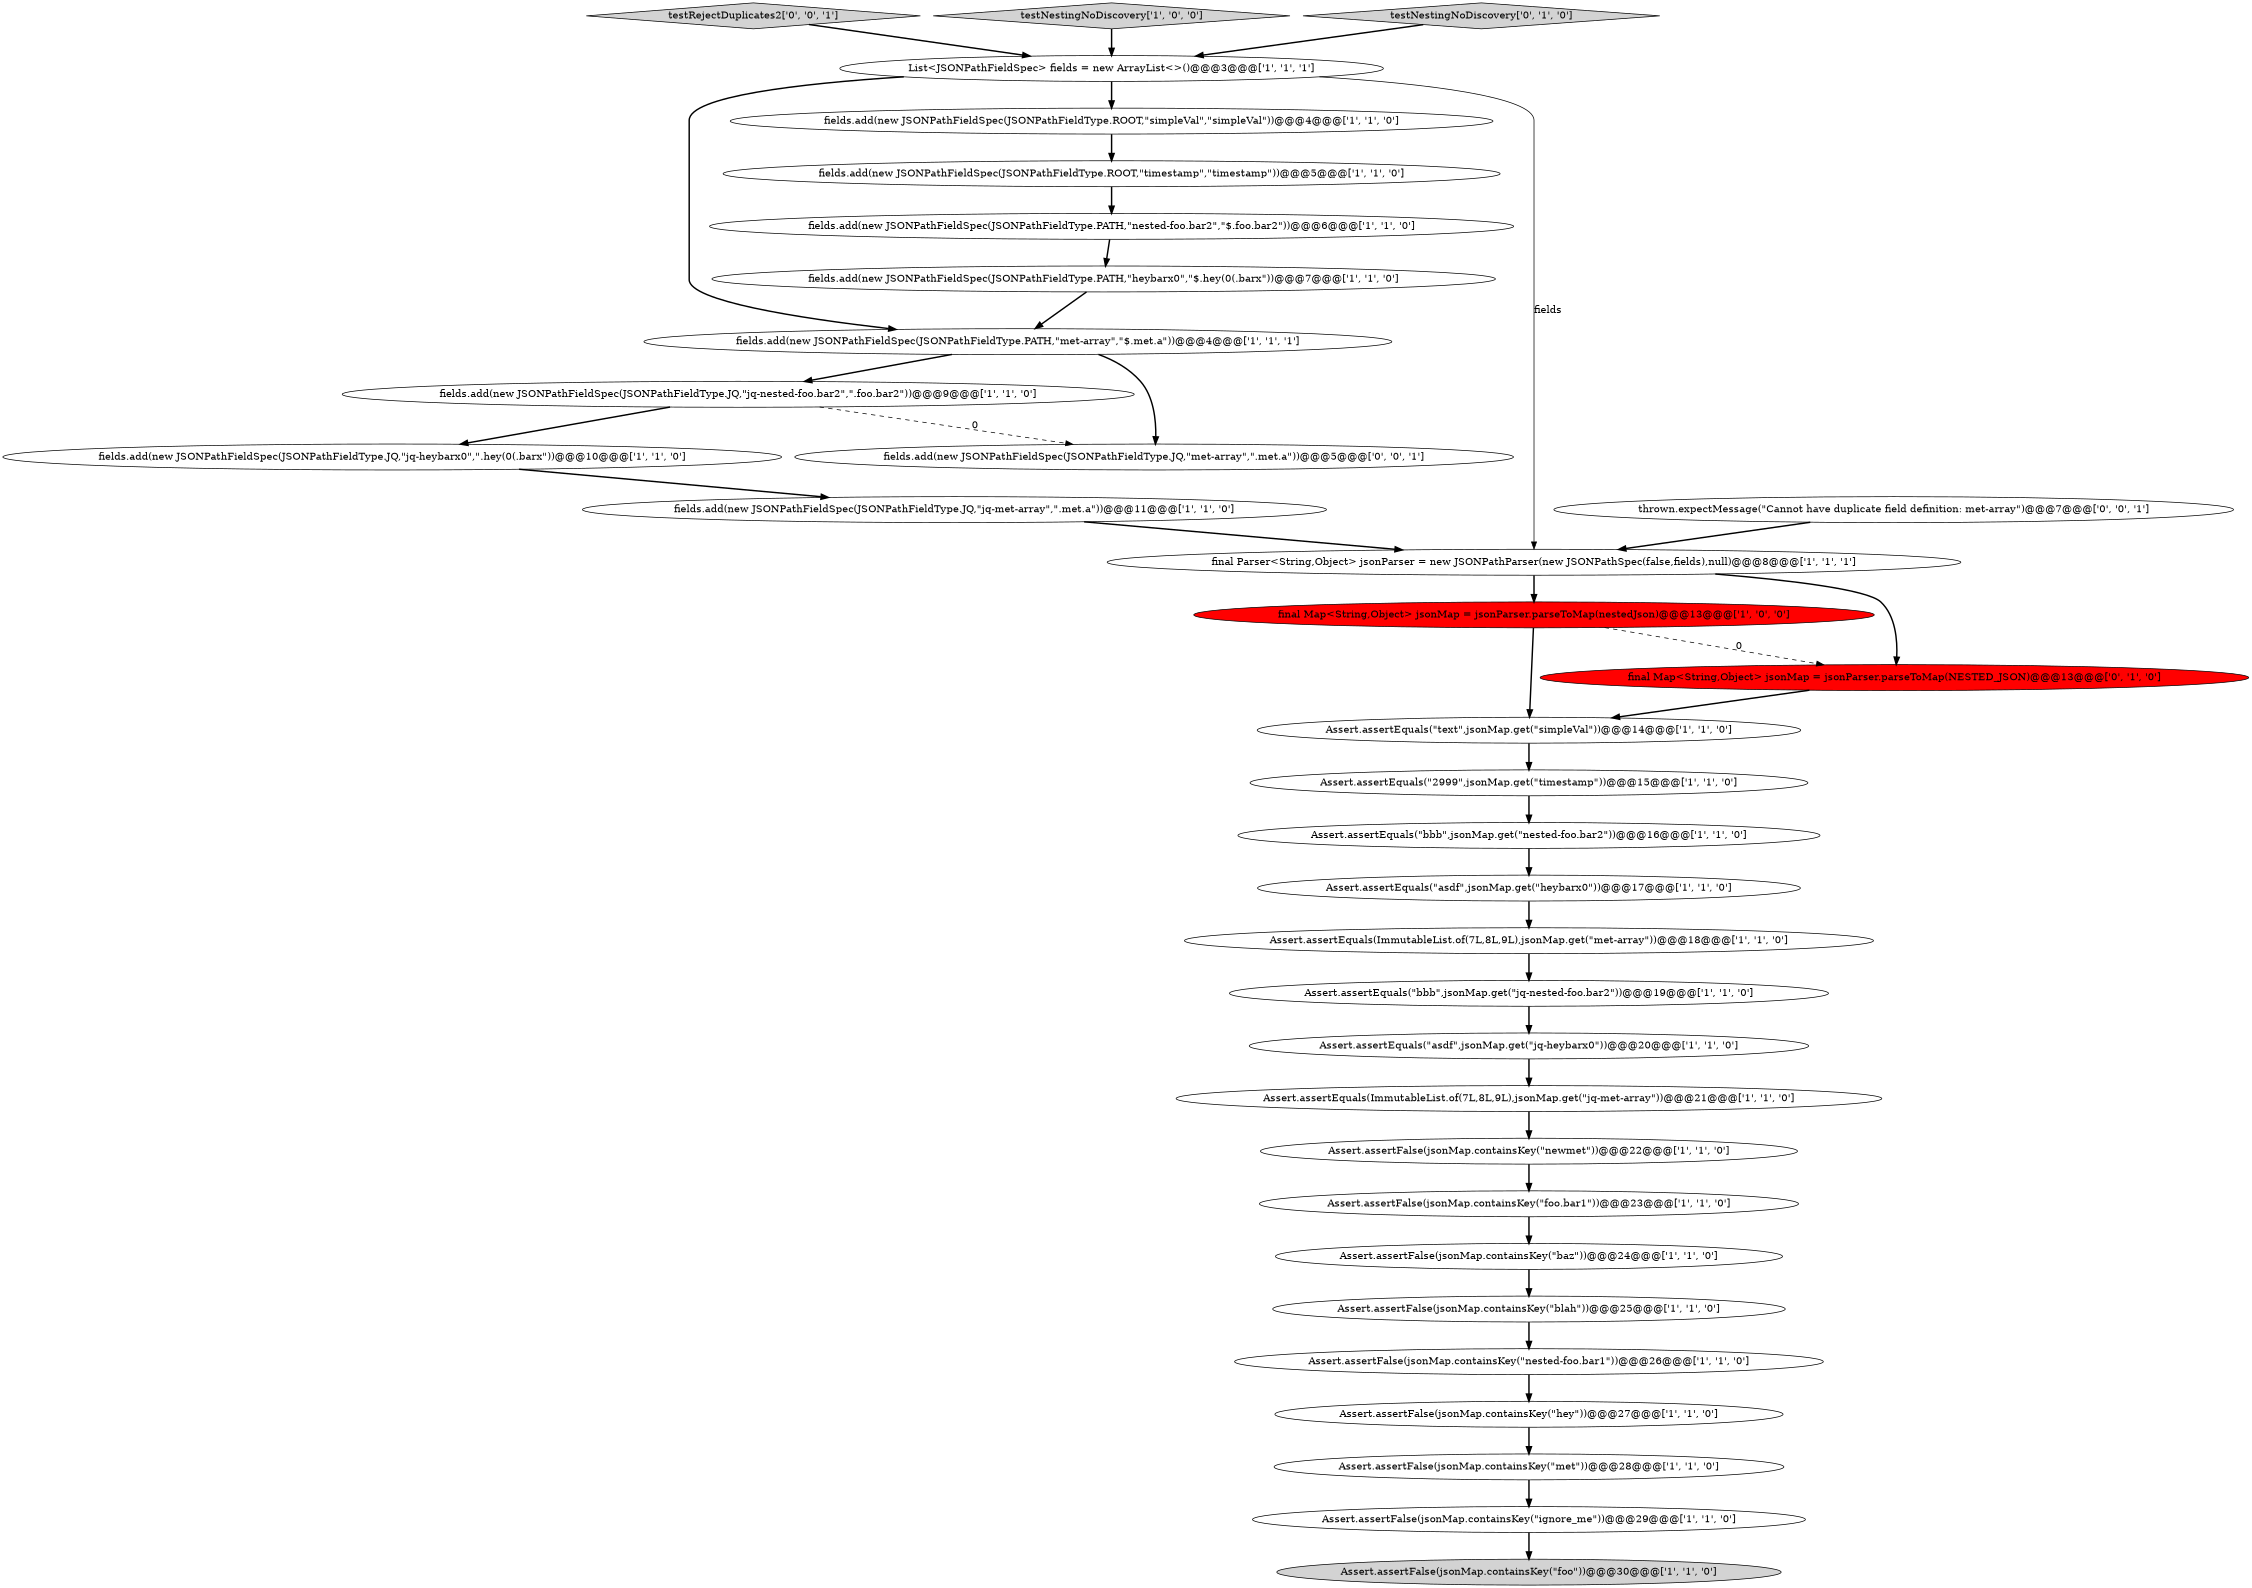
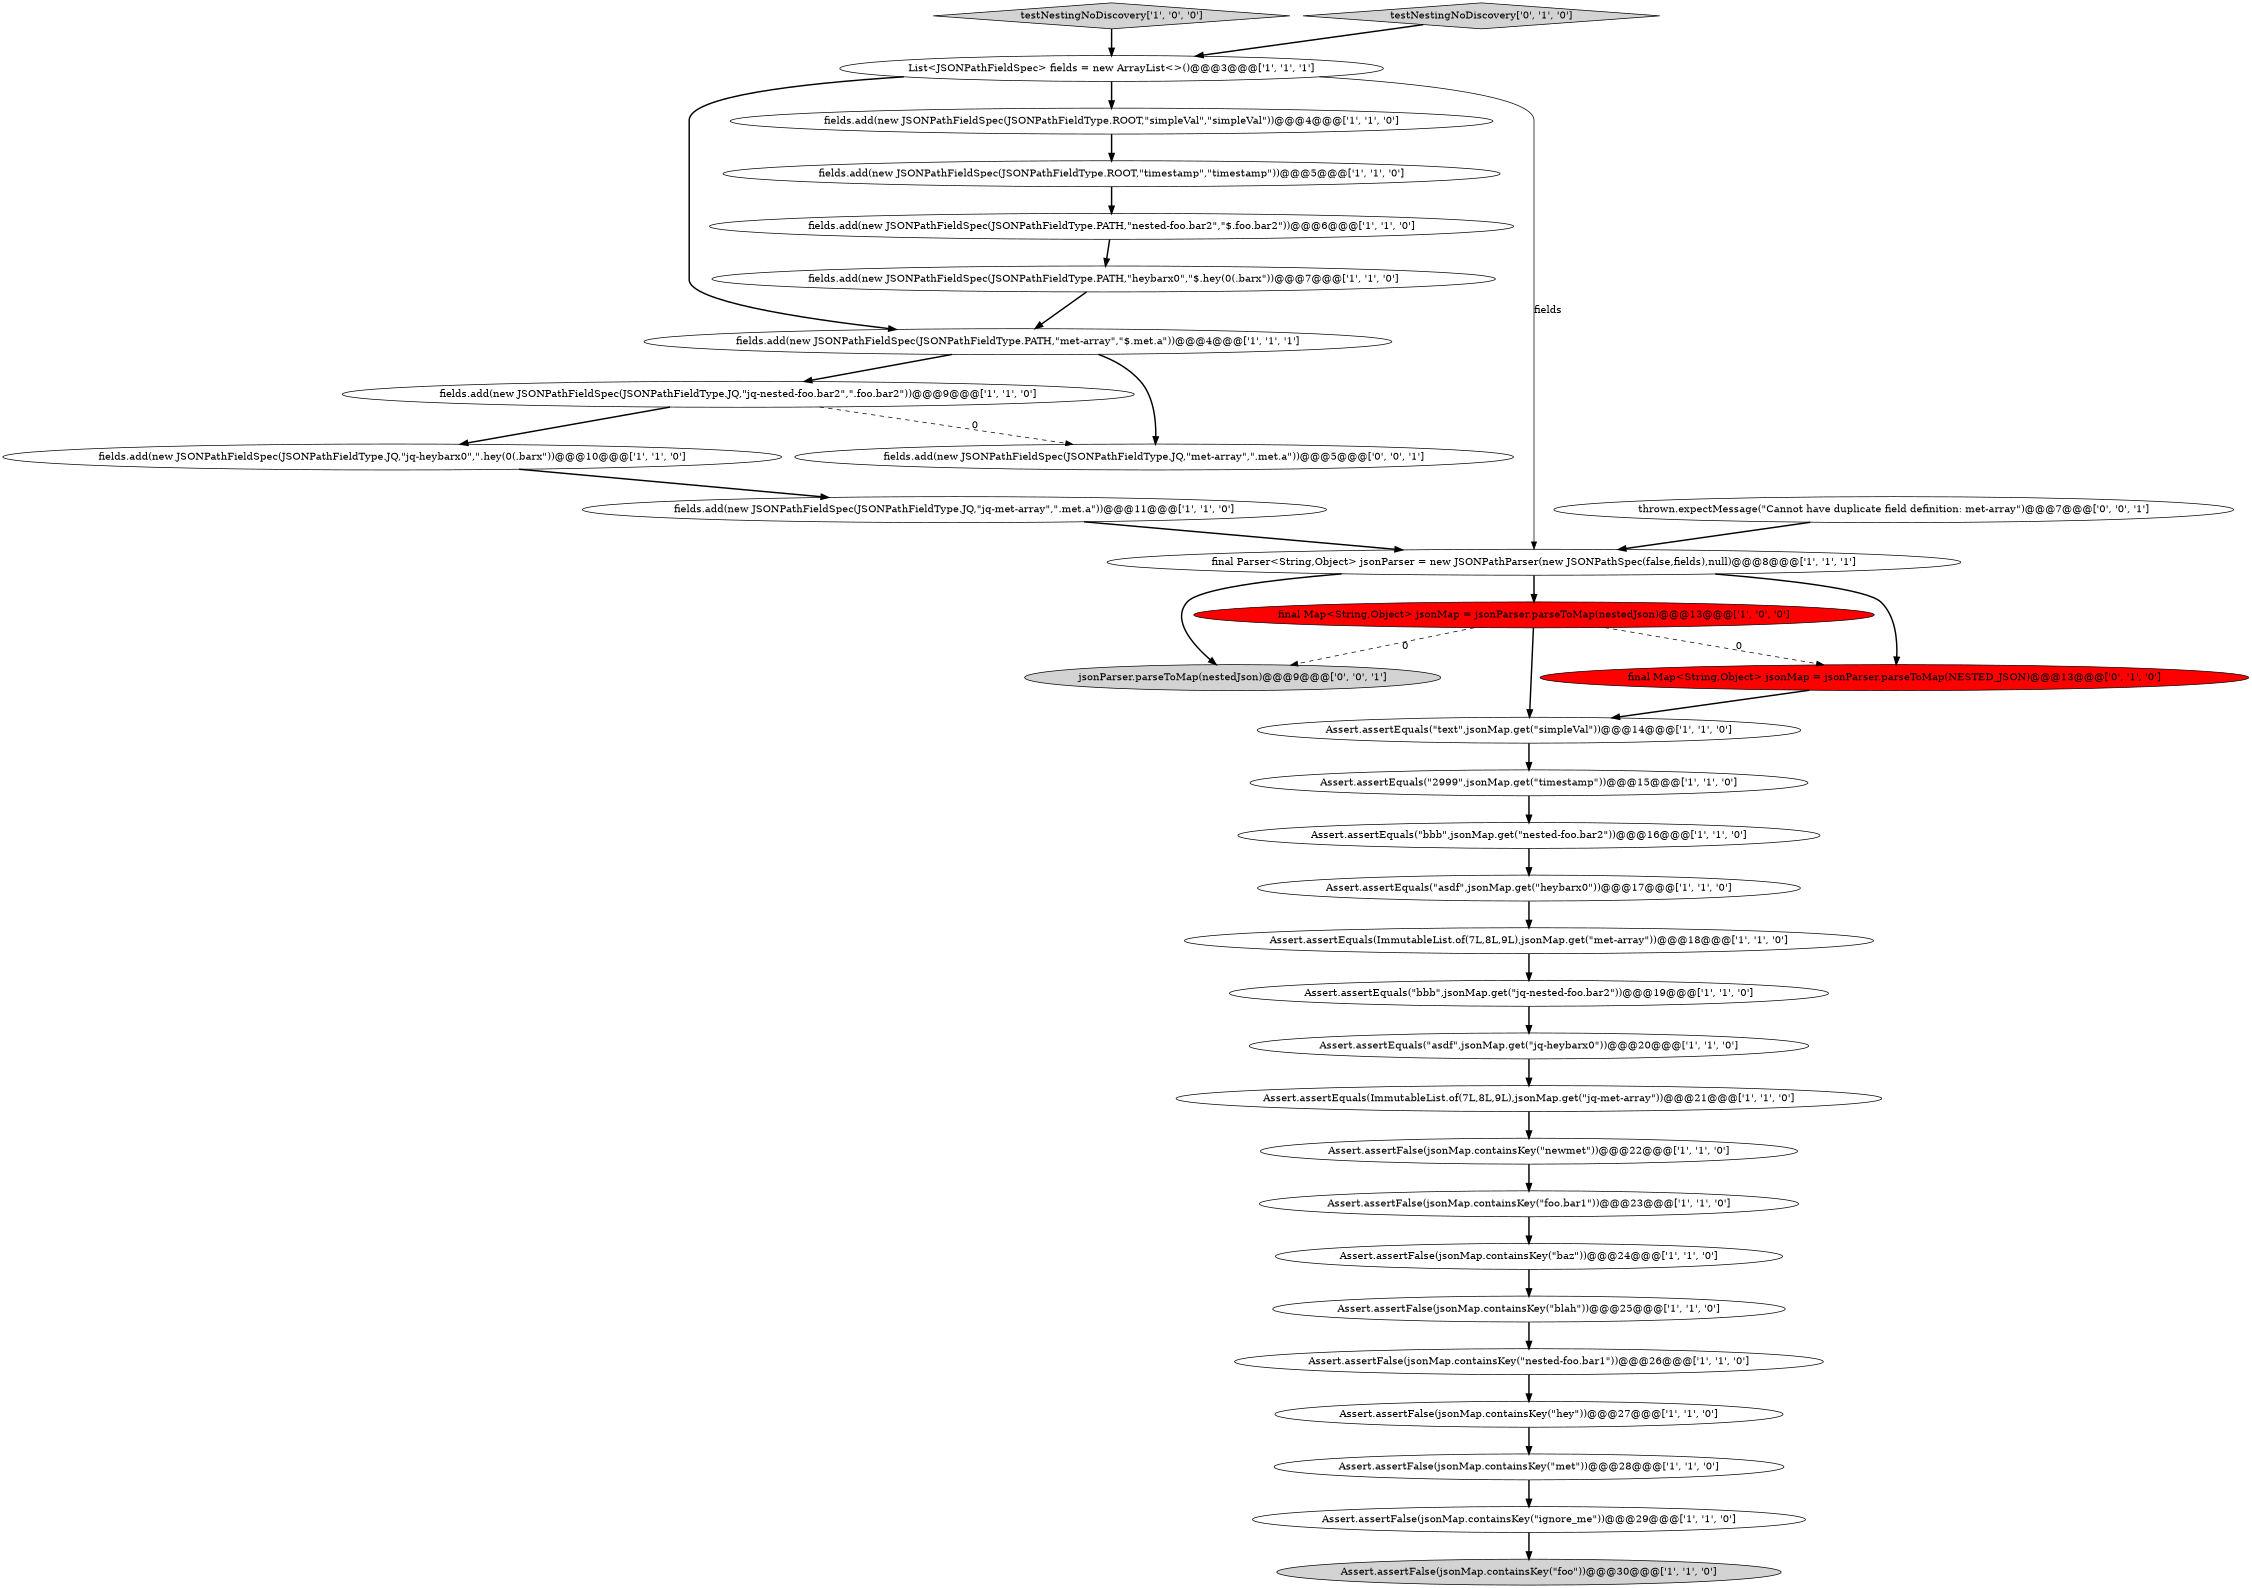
node "testRejectDuplicates2['0', '0', '1']": removed
node "jsonParser.parseToMap(nestedJson)@@@9@@@['0', '0', '1']": added
